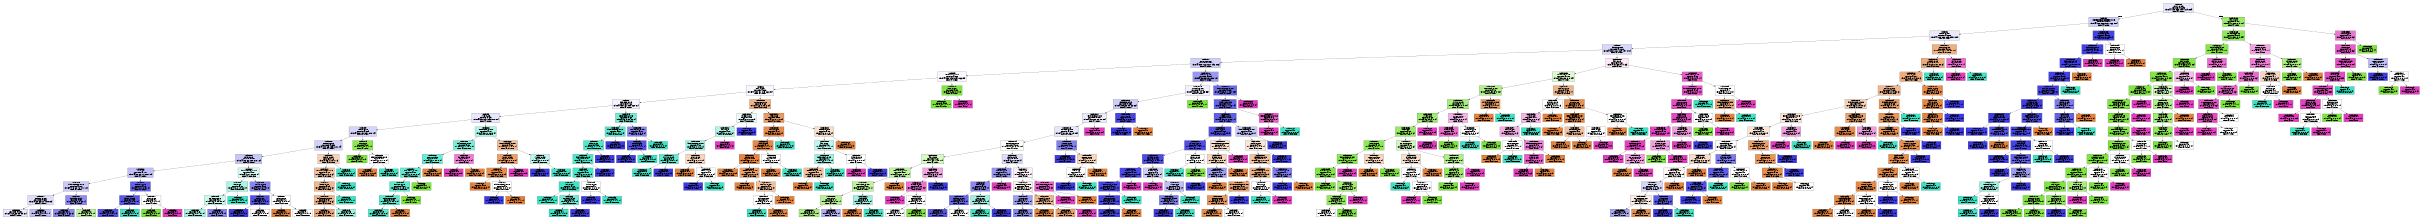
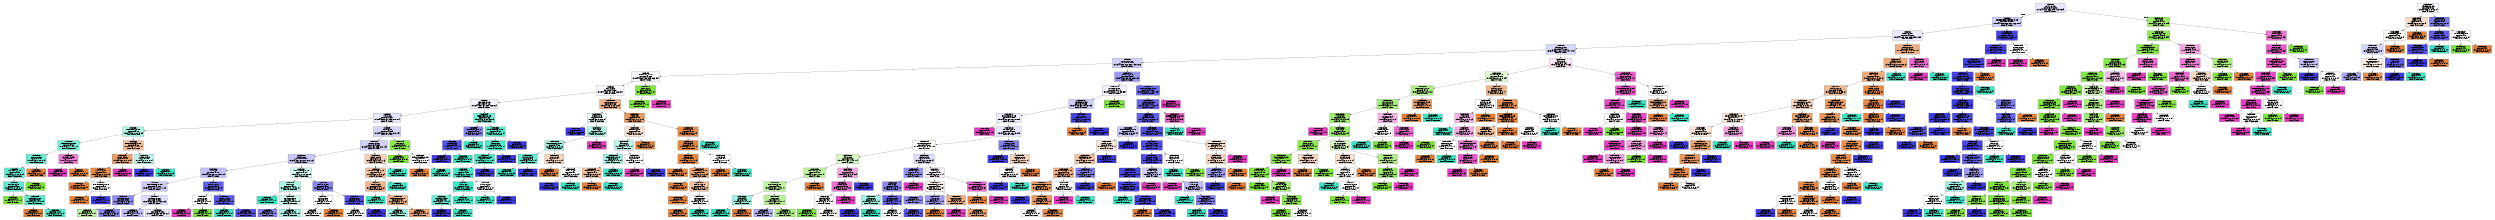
edge "node #350" -> "node #351": now "node #350" -> "node #334"
edge "node #179" -> "node #180": now "node #178" -> "node #180"
